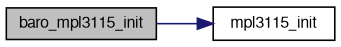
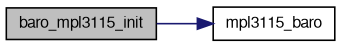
node "mpl3115_init": label "mpl3115_init" -> "mpl3115_baro"
